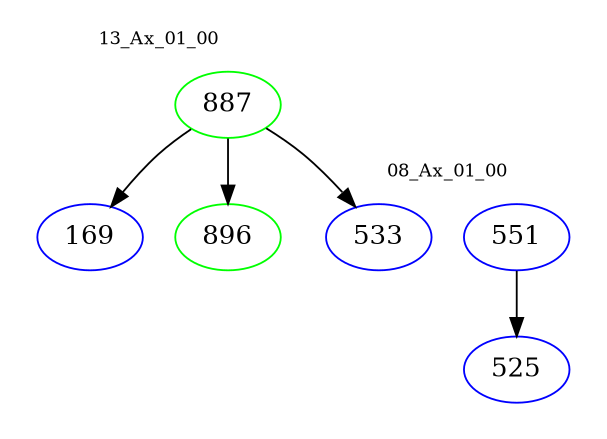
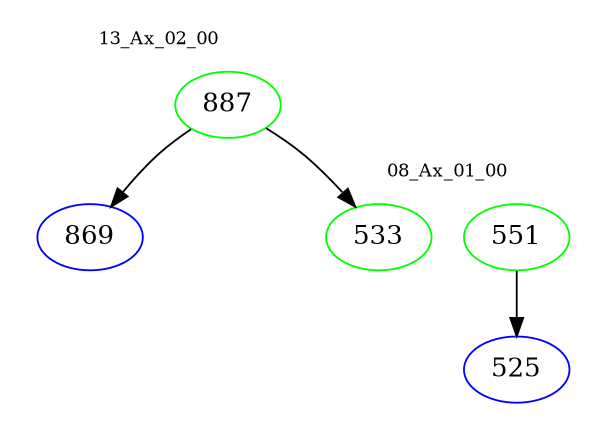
cluster "13_Ax_01_00": label "13_Ax_01_00" -> "13_Ax_02_00"
node "169": label "169" -> "869"
node "896": removed
node "533": color blue -> green
node "551": color blue -> green
